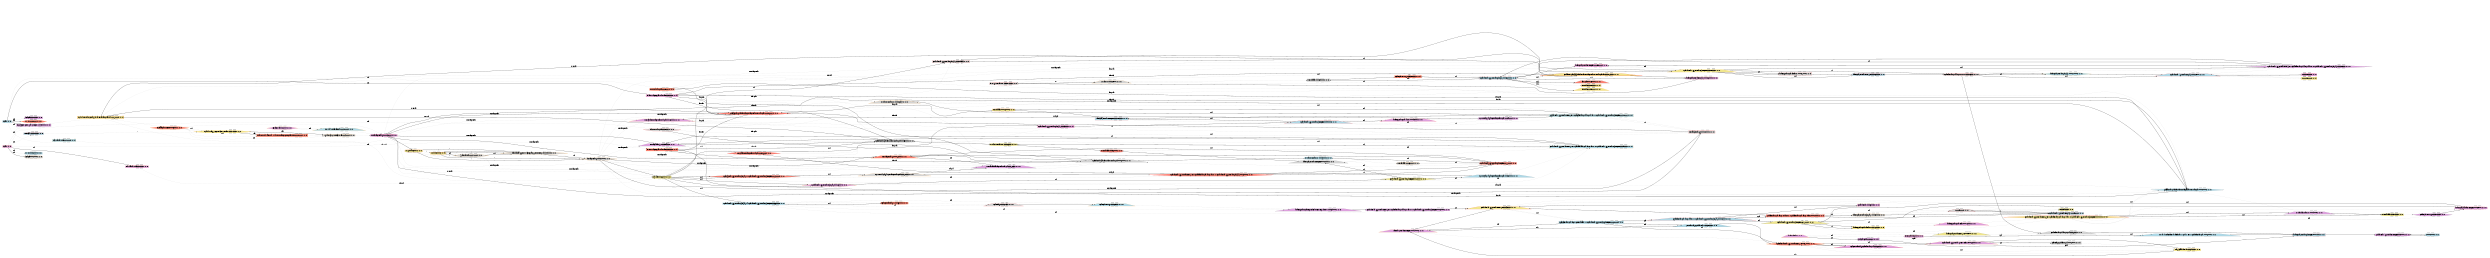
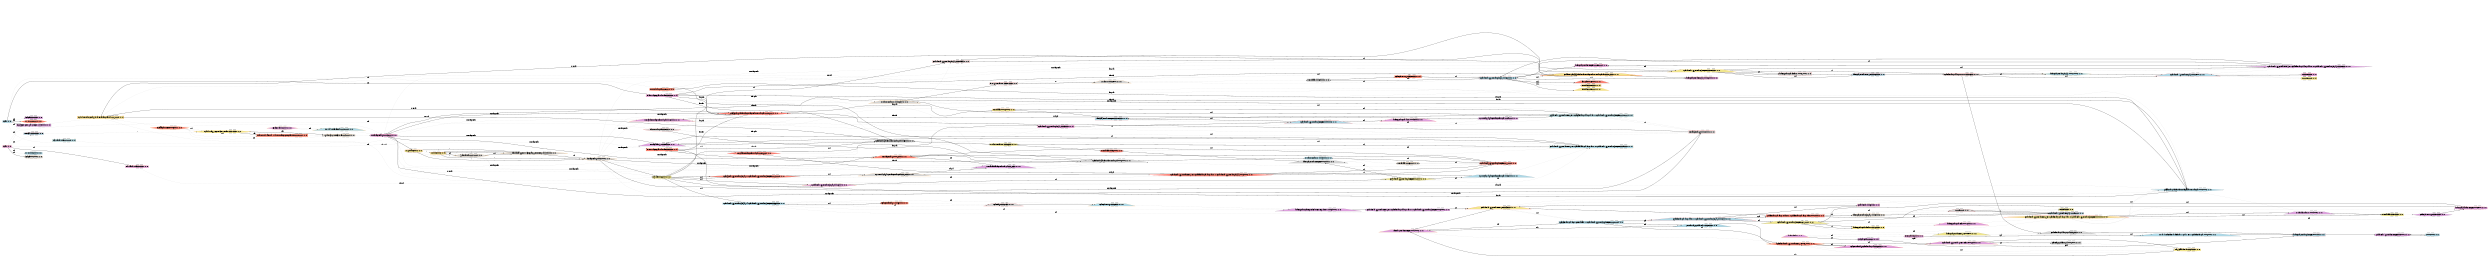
edge "expect(parser,JsonToken.END_ARRAY)@@@126@@@['1', '1', '0']" -> "Row row = rowBuilder.build()@@@127@@@['1', '1', '0']": now "sink.send(rowBuilder.build())@@@105@@@['1', '1', '0']" -> "Row row = rowBuilder.build()@@@127@@@['1', '1', '0']"
